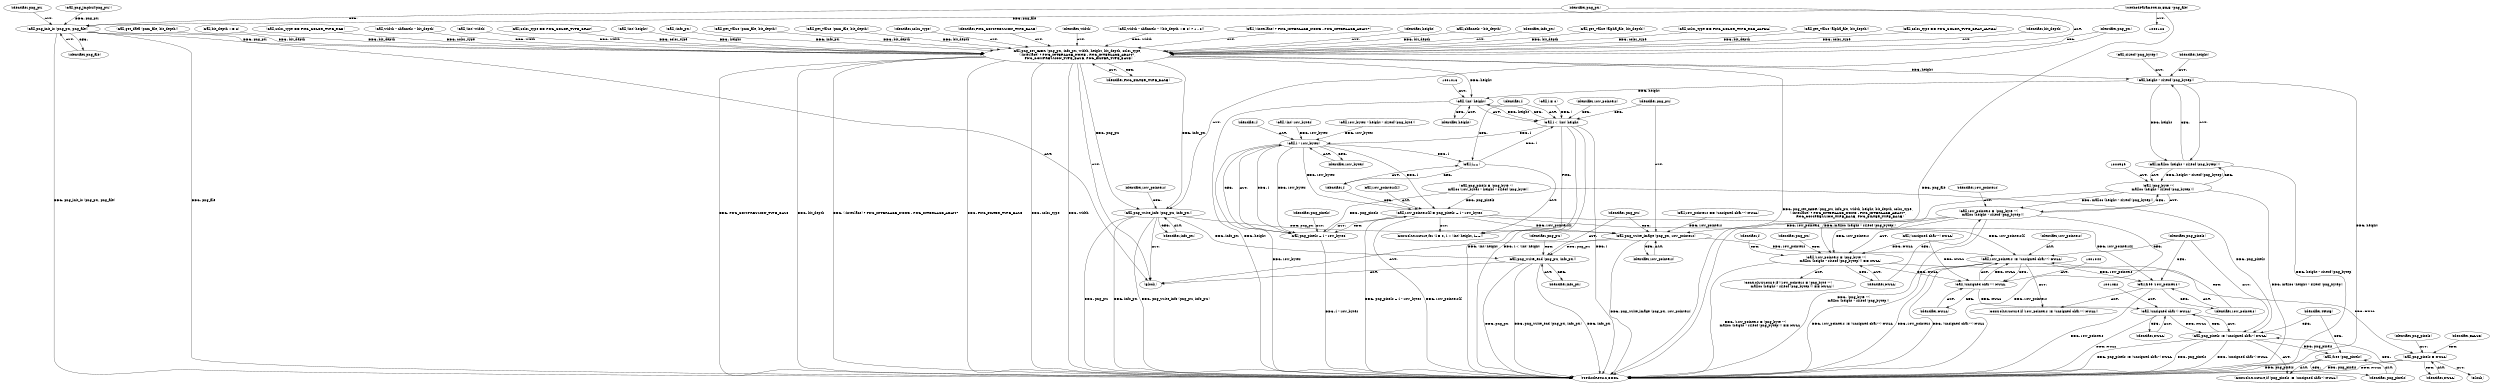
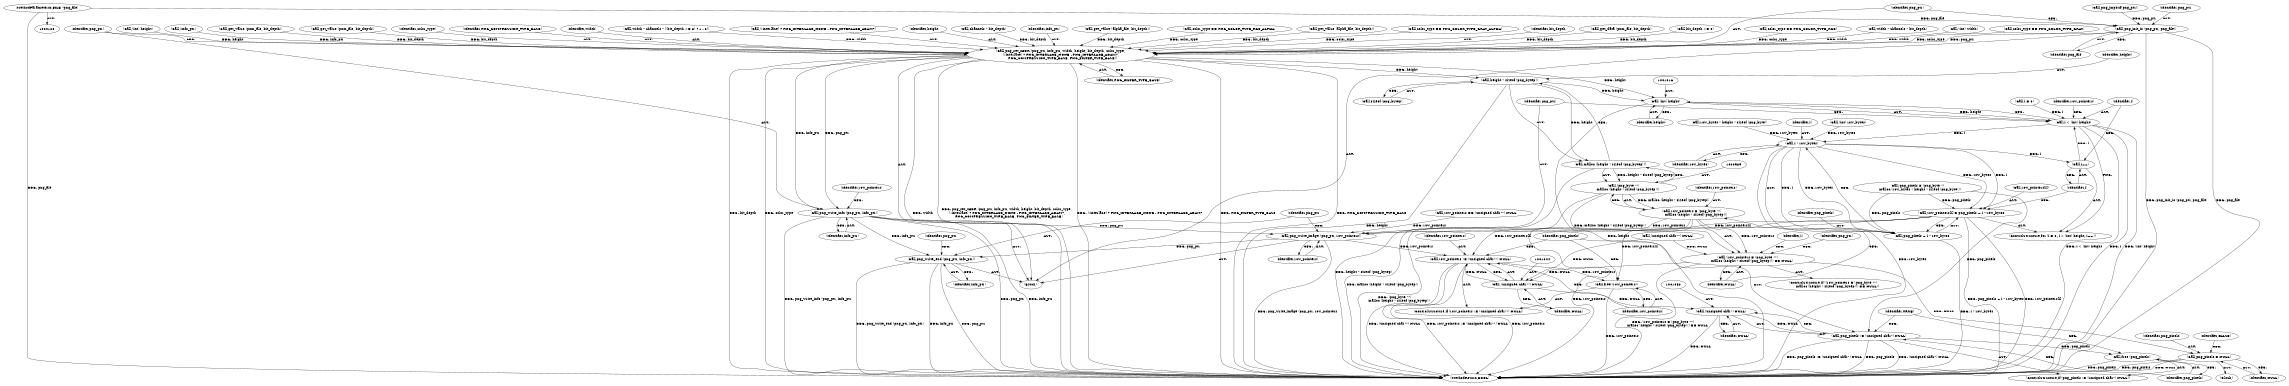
edge "(Call,height * sizeof (png_bytep))" -> "(Call,sizeof (png_bytep))": added, label "CFG:"
